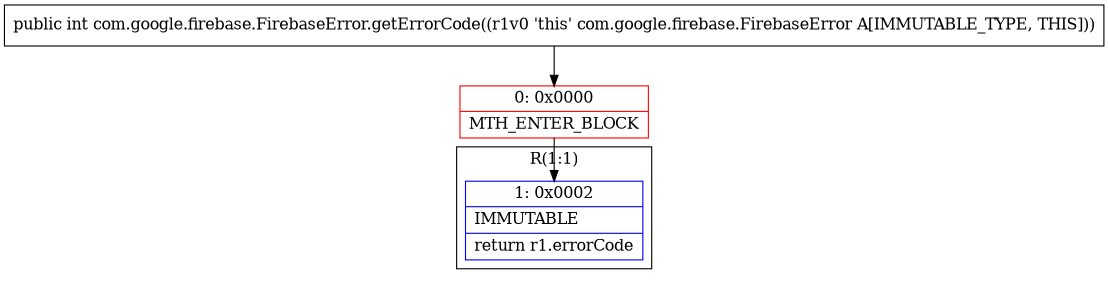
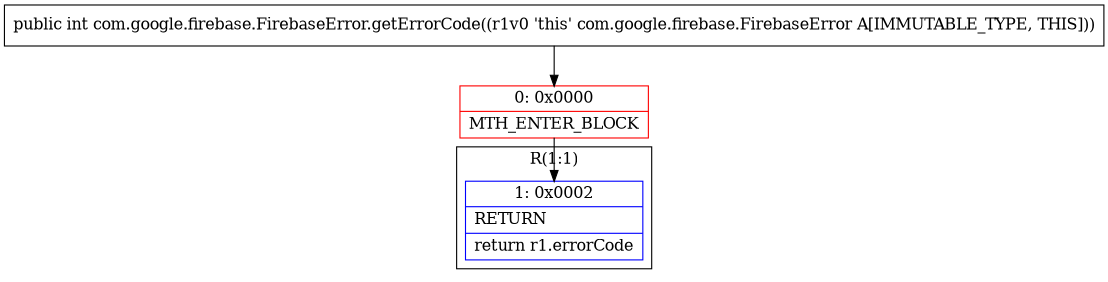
node "1: 0x0002": text "IMMUTABLE" -> "RETURN"
